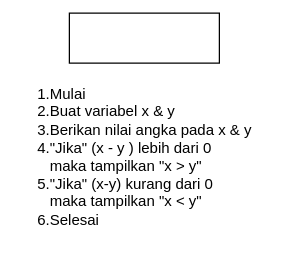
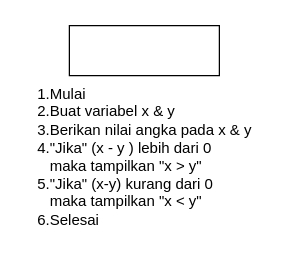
node "Menentukan Nilai Terbesar Antara x & y": moved (144, 38) -> (144, 51)
